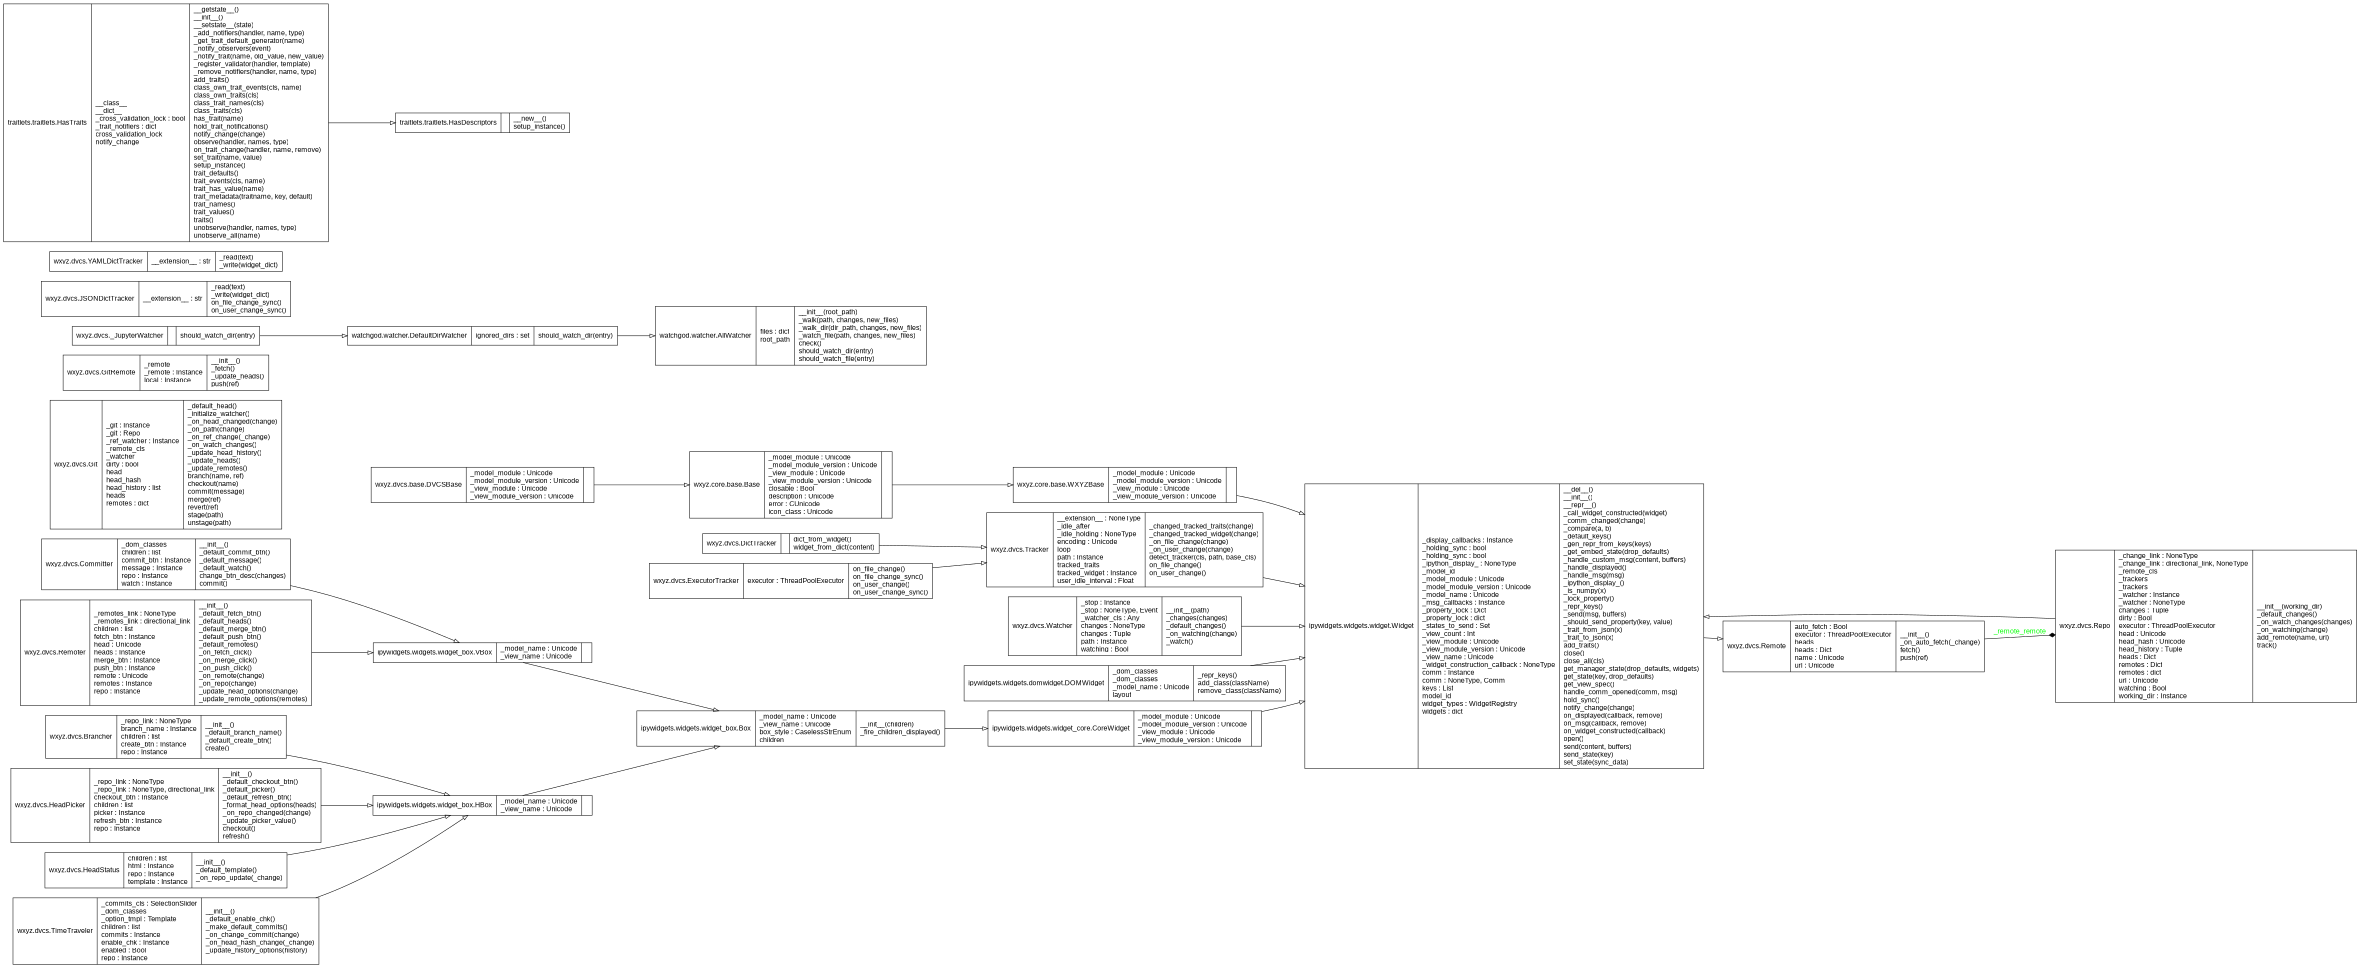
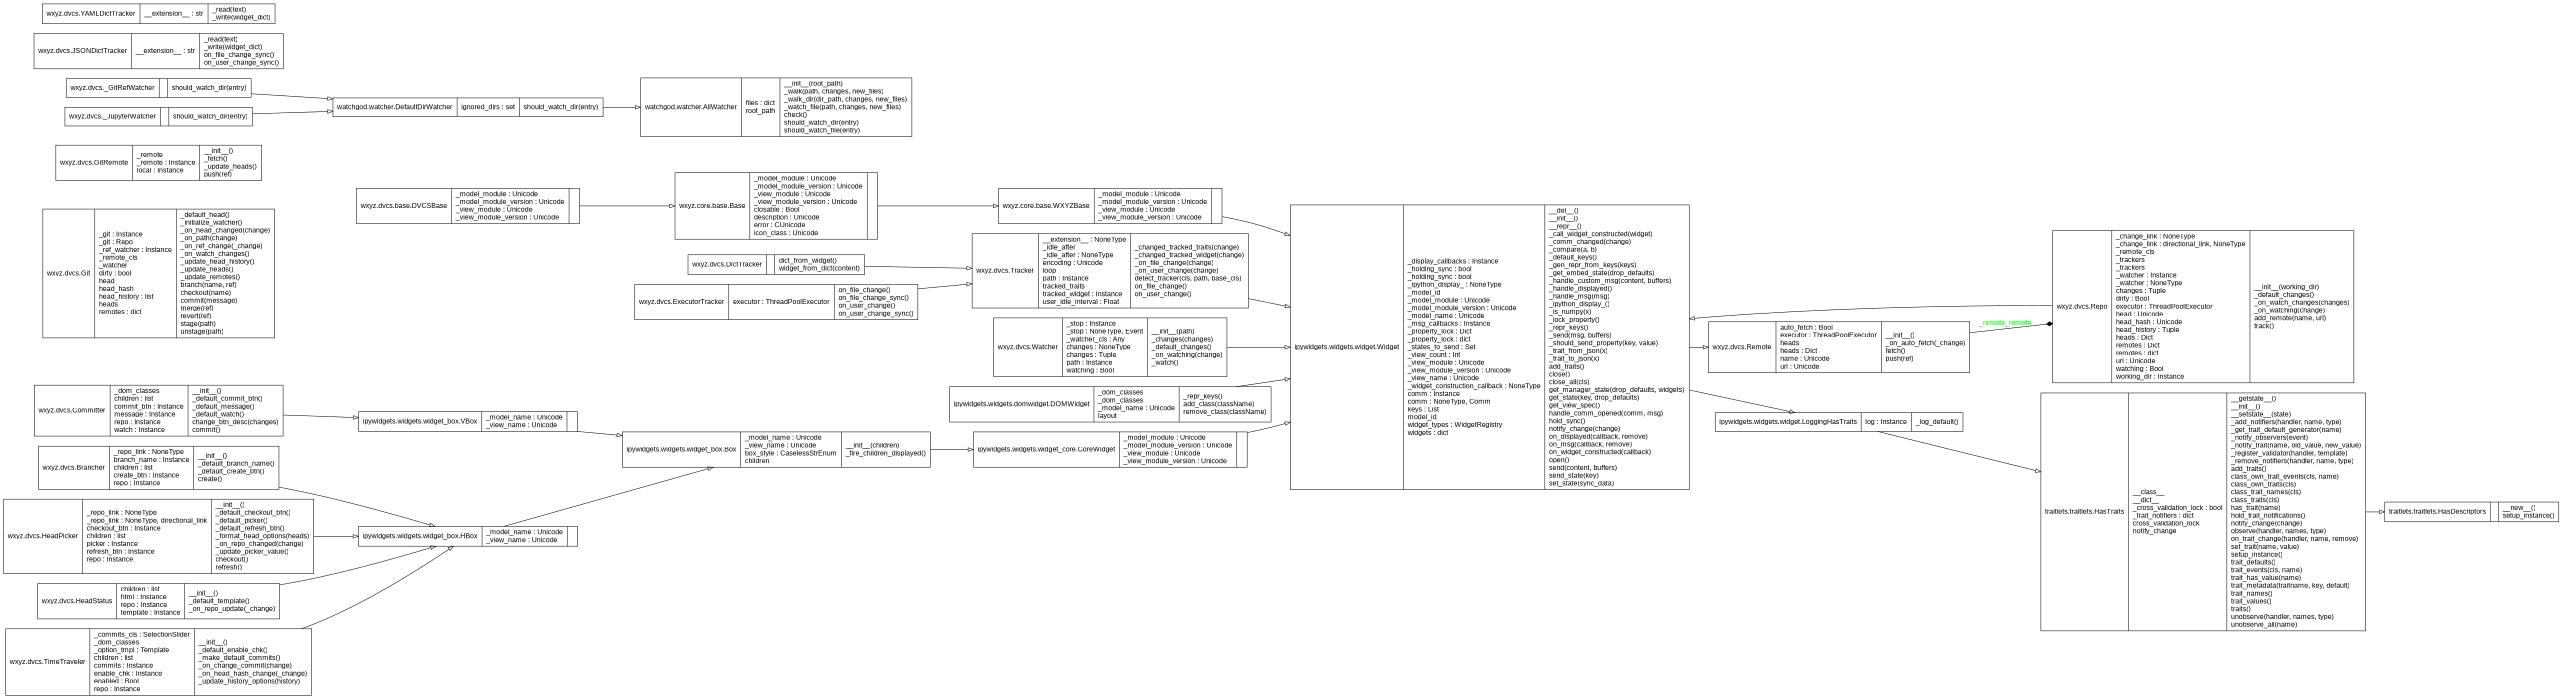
node "wxyz.dvcs._GitRefWatcher": added
node "ipywidgets.widgets.widget.LoggingHasTraits": added
node "wxyz.dvcs.Tracker": text "_idle_holding : NoneType" -> "_idle_after : NoneType"
node "wxyz.dvcs.Remoter": removed
